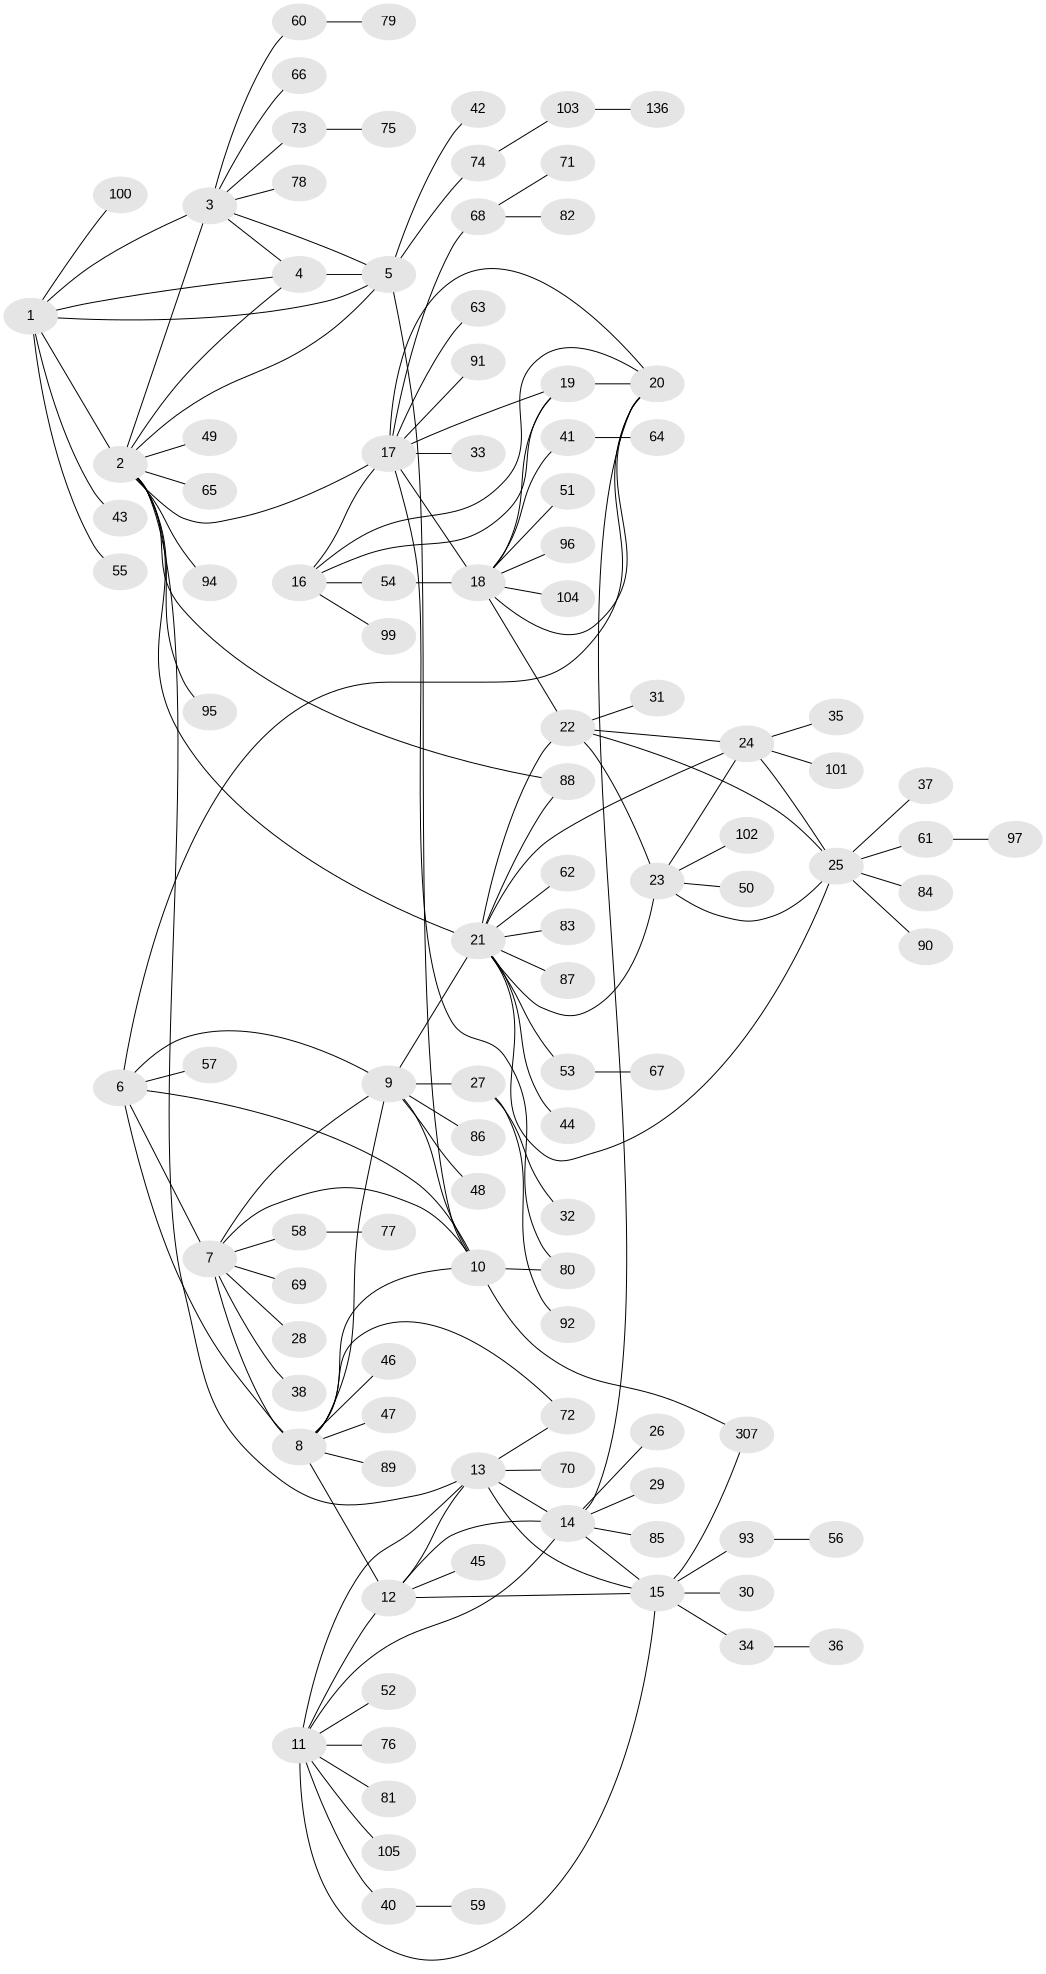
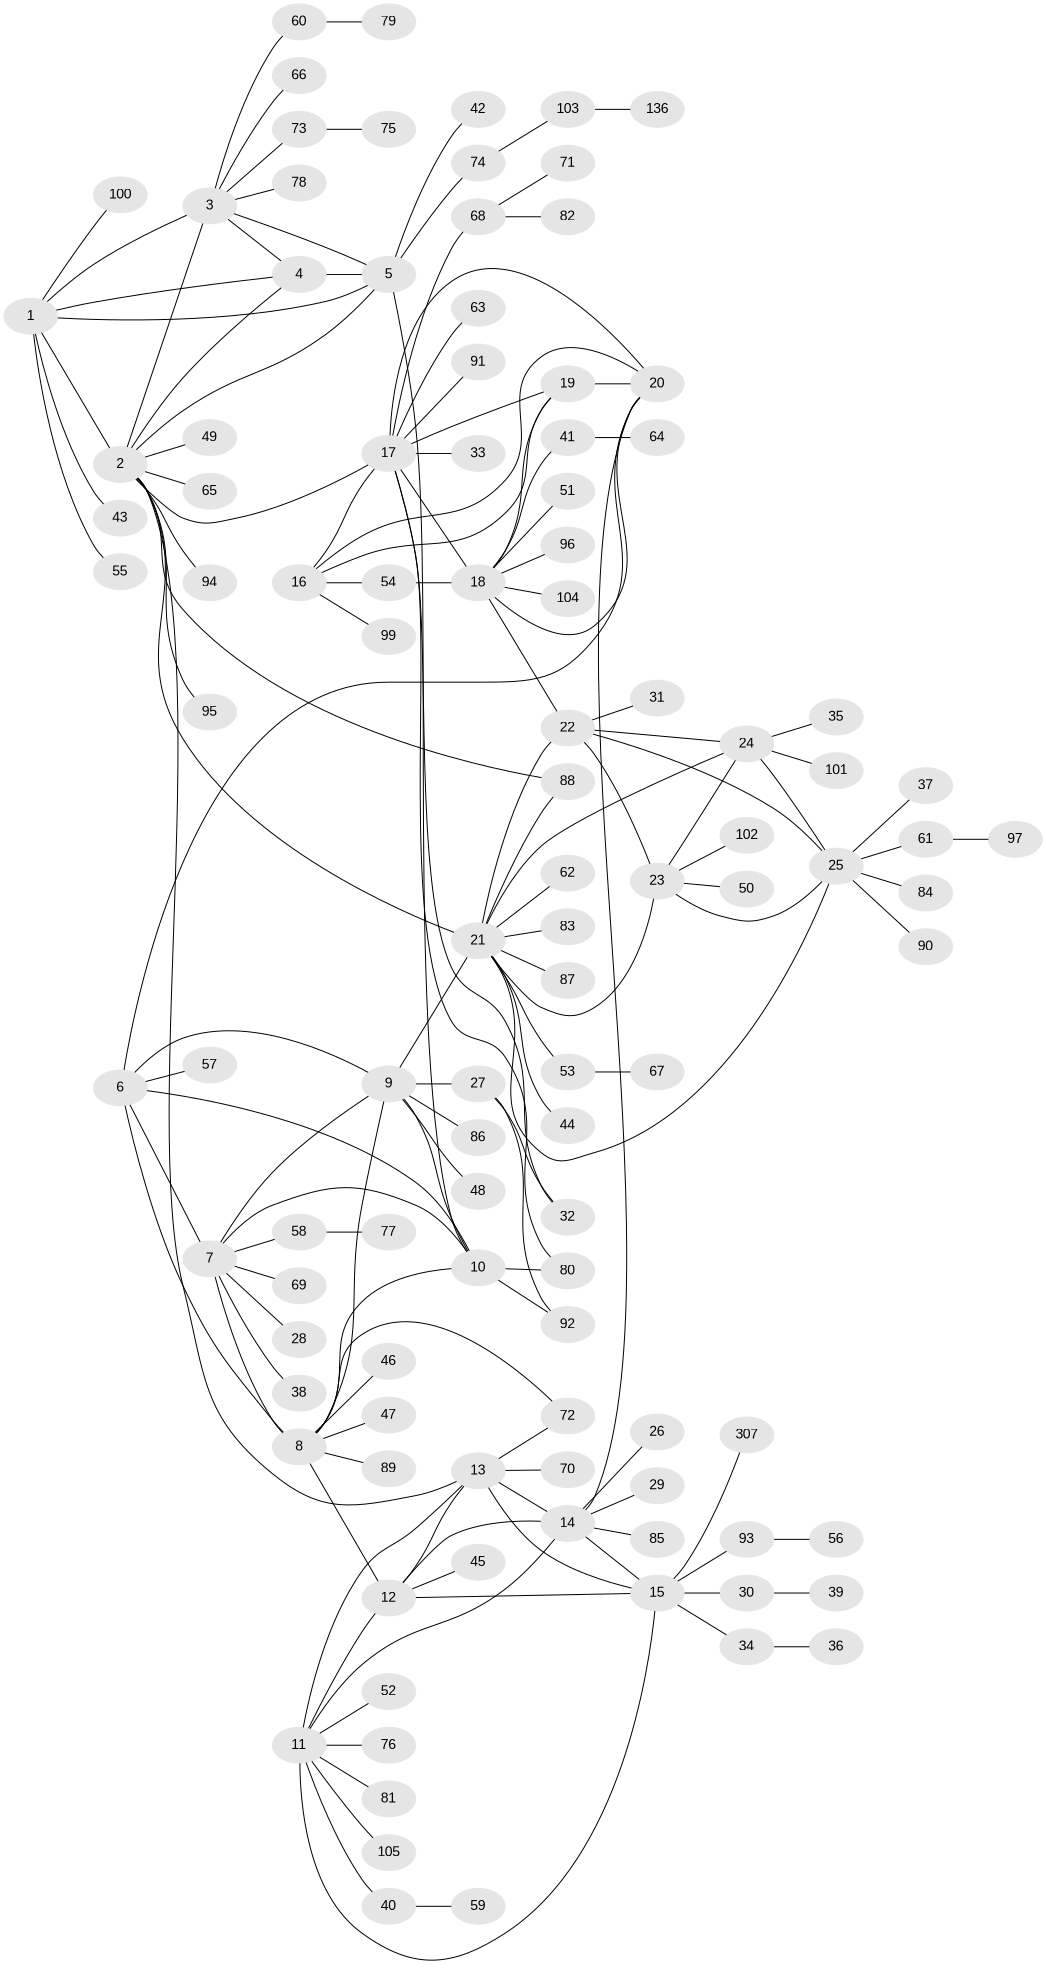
edge "17" -- "32": added
edge "10" -- "307": now "10" -- "92"
node "39": added
